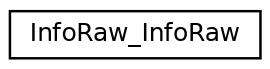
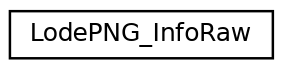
node "InfoRaw_InfoRaw": label "InfoRaw_InfoRaw" -> "LodePNG_InfoRaw"
